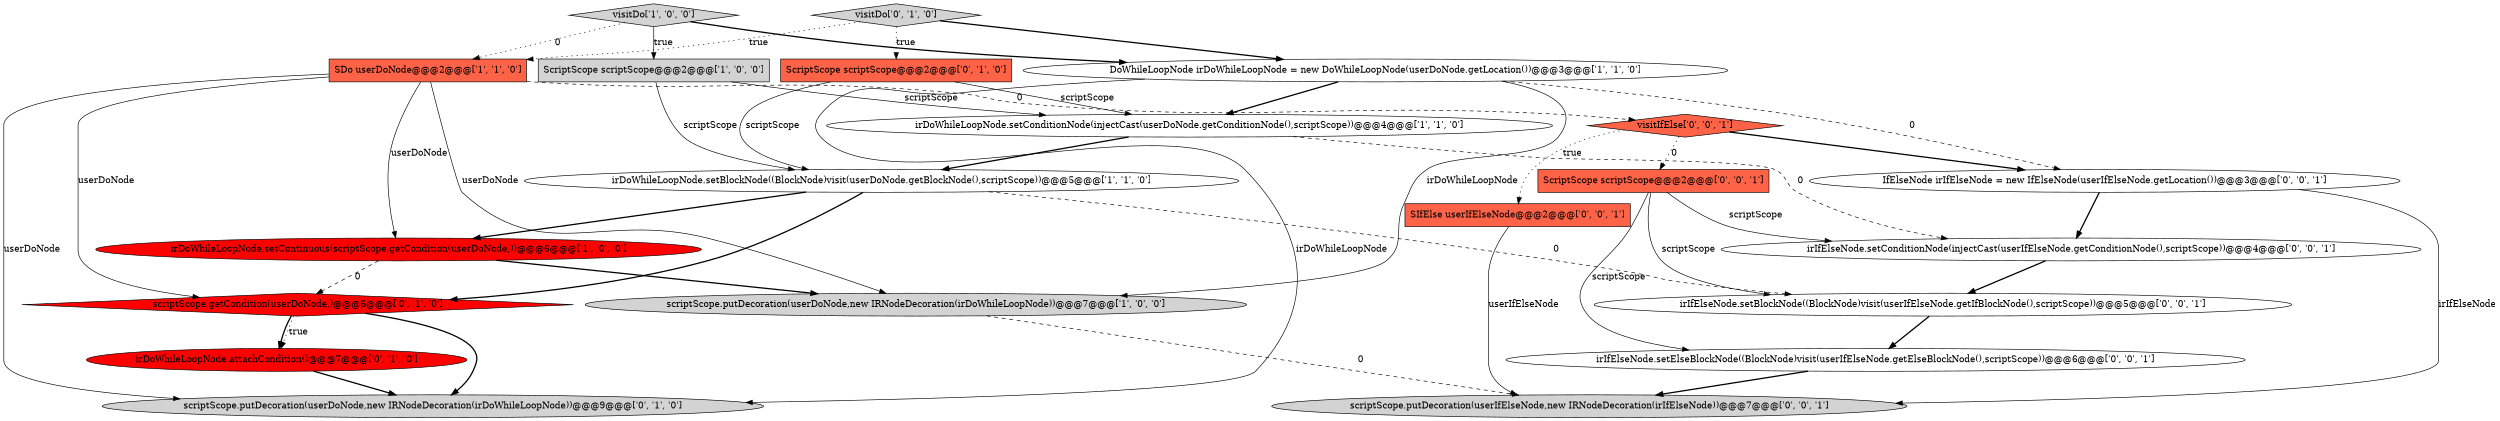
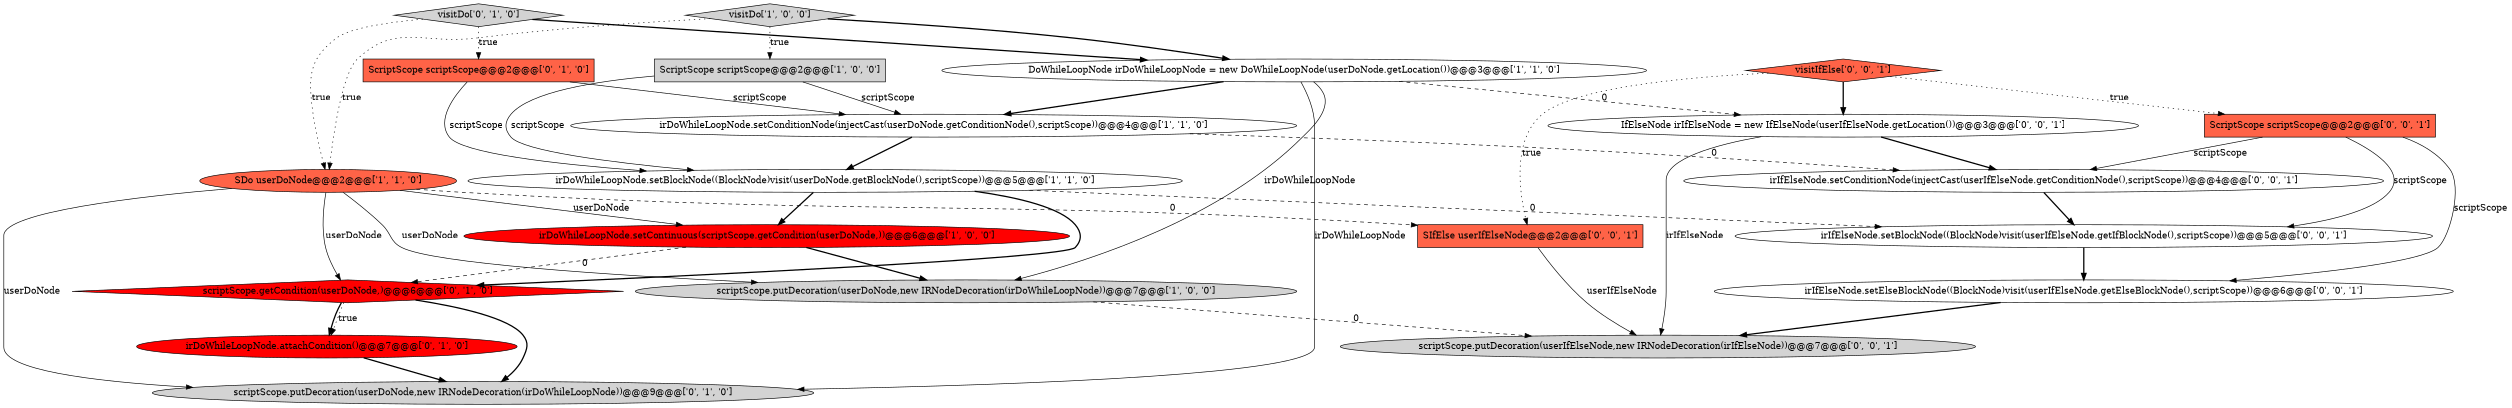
edge "visitDo['1', '0', '0']" -> "ScriptScope scriptScope@@@2@@@['1', '0', '0']": style solid -> dotted
edge "visitDo['1', '0', '0']" -> "SDo userDoNode@@@2@@@['1', '1', '0']": label "0" -> "true"
node "SDo userDoNode@@@2@@@['1', '1', '0']": shape box -> ellipse
edge "SDo userDoNode@@@2@@@['1', '1', '0']" -> "visitIfElse['0', '0', '1']": now "SDo userDoNode@@@2@@@['1', '1', '0']" -> "SIfElse userIfElseNode@@@2@@@['0', '0', '1']"
edge "visitIfElse['0', '0', '1']" -> "ScriptScope scriptScope@@@2@@@['0', '0', '1']": label "0" -> "true"
